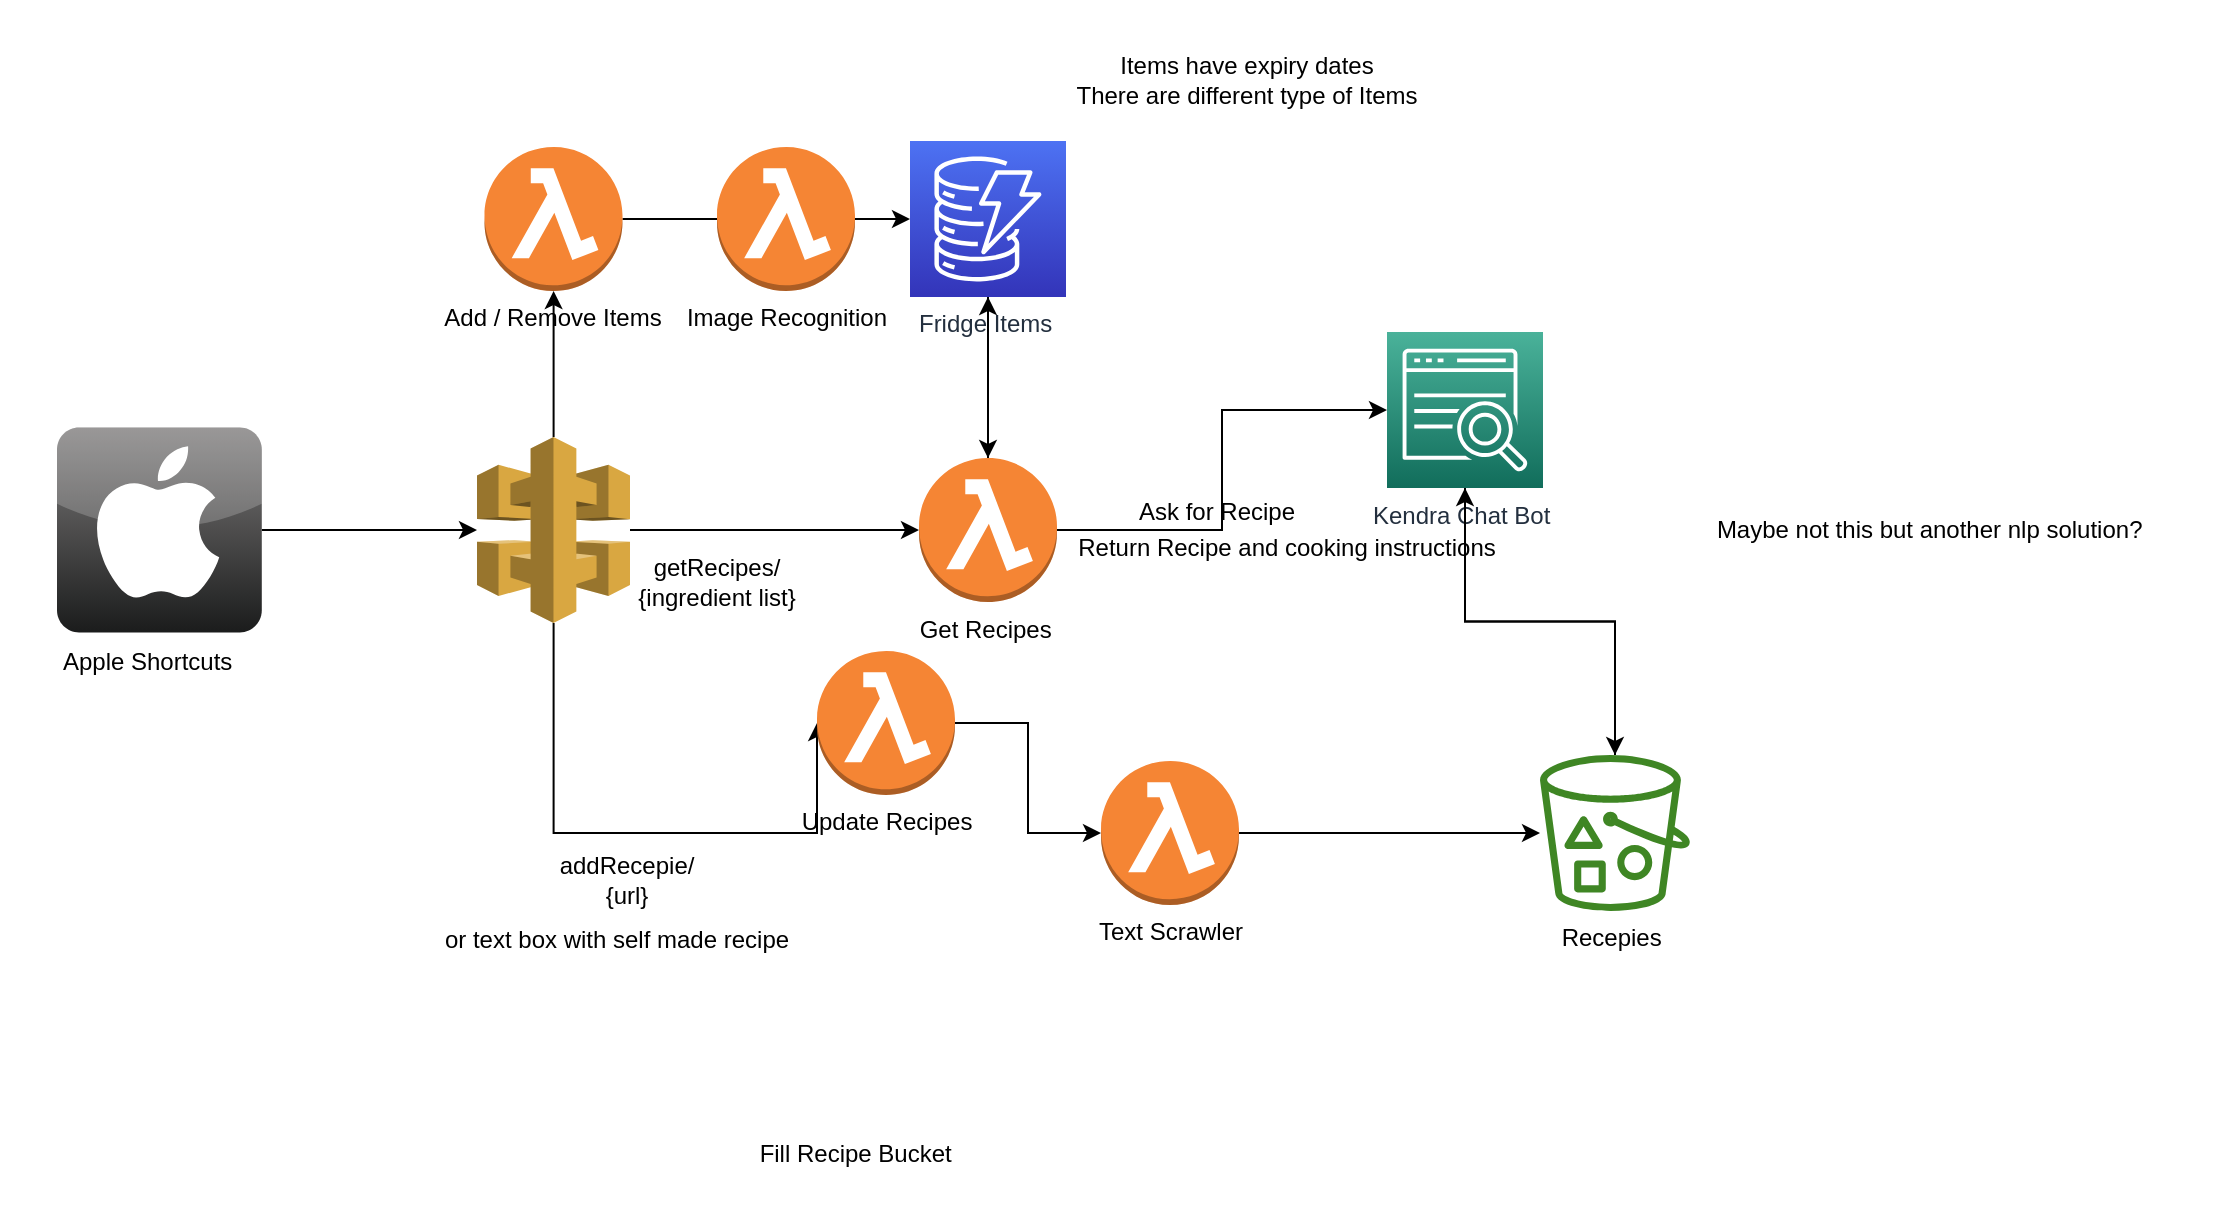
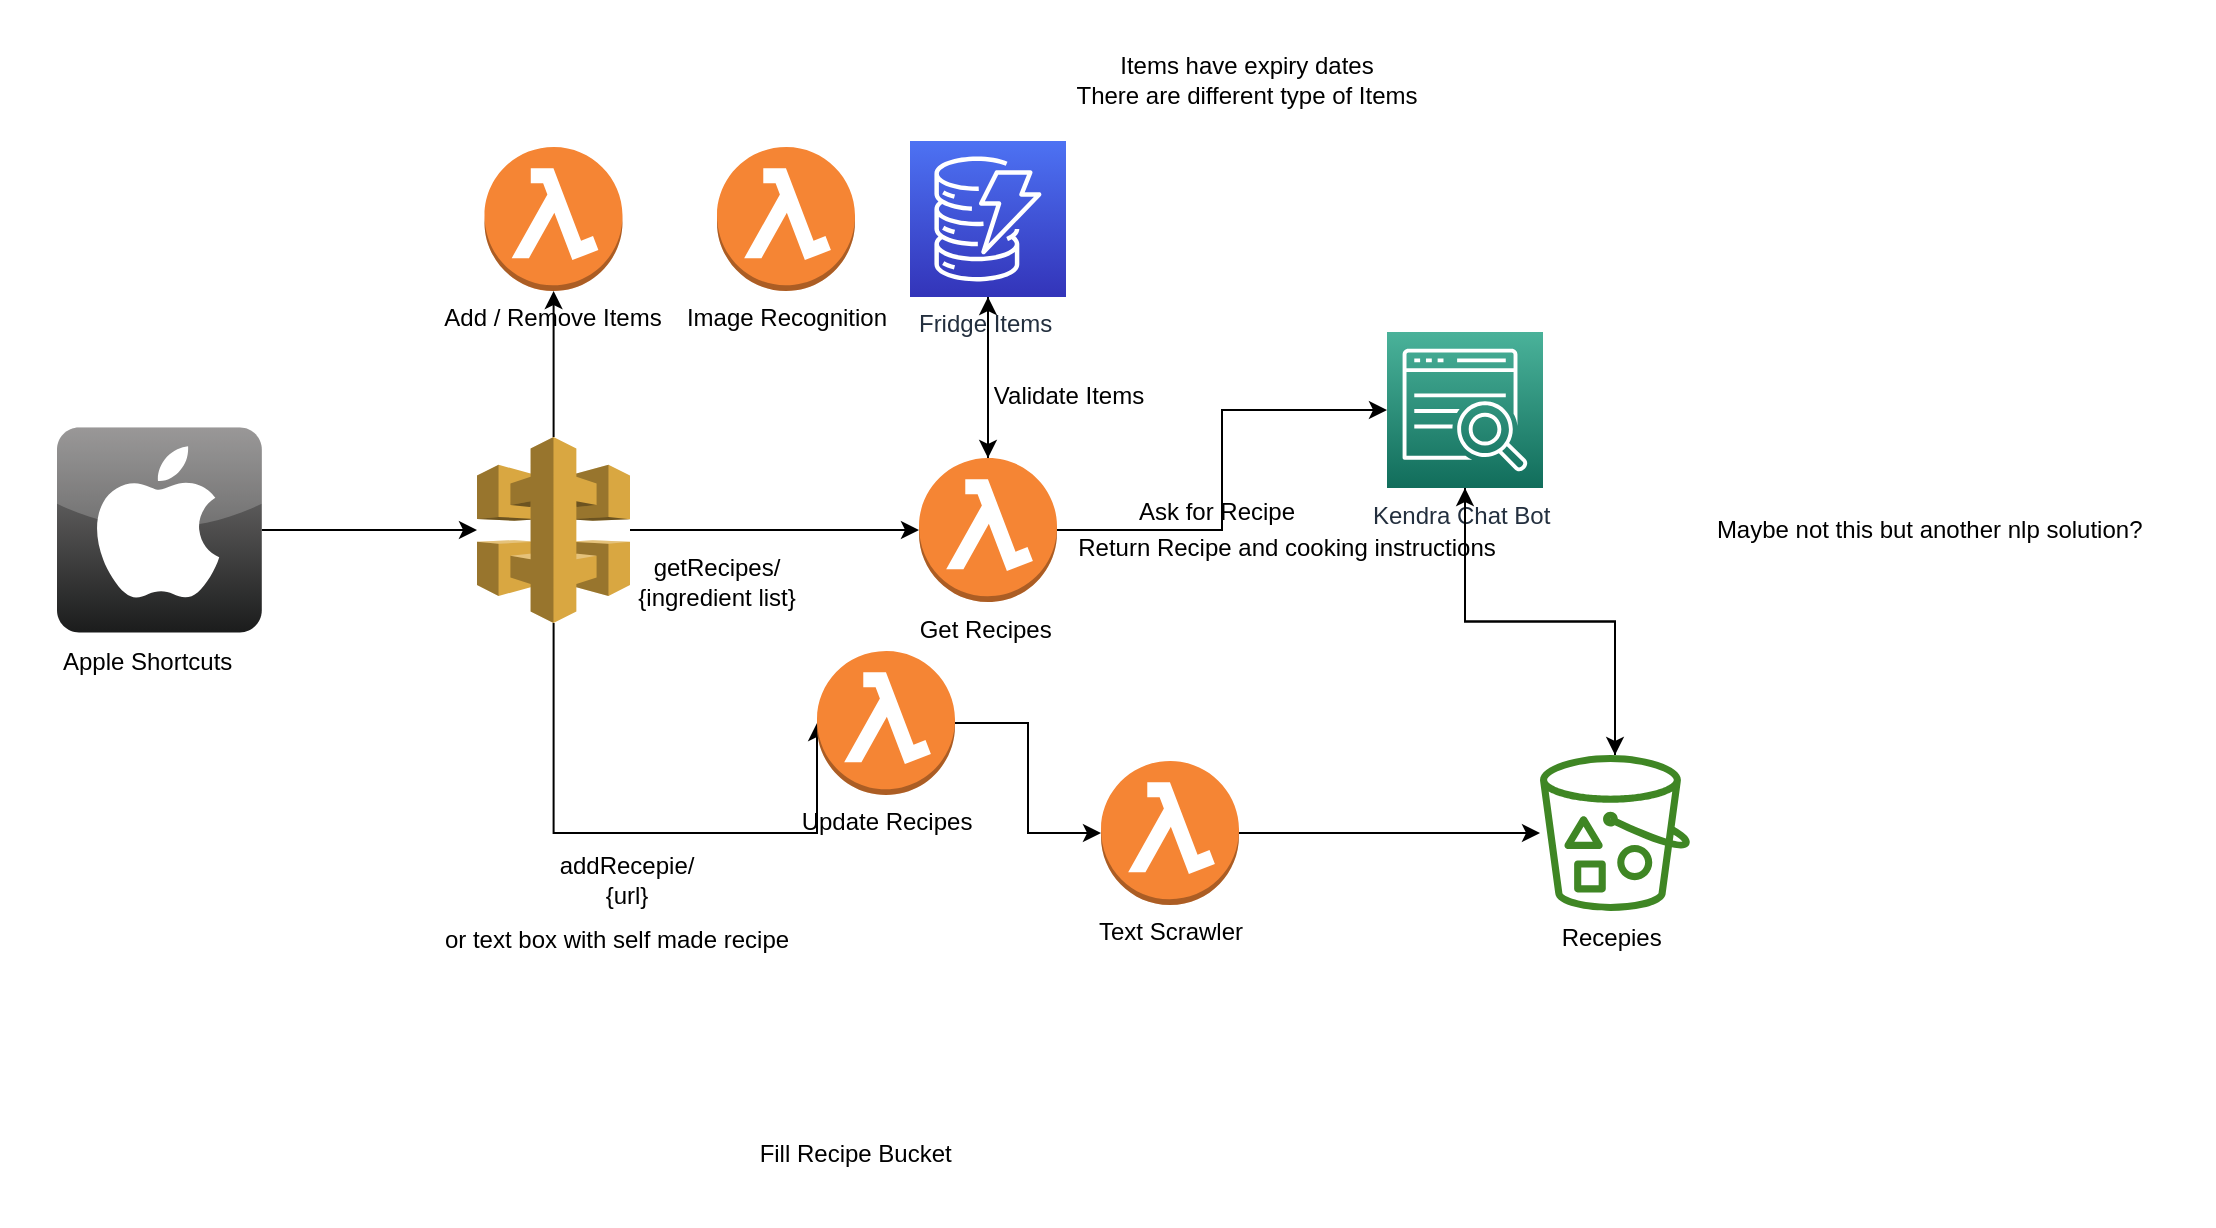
edge "Add / Remove Items" -> "Fridge Items": removed
node "Validate Items": added
